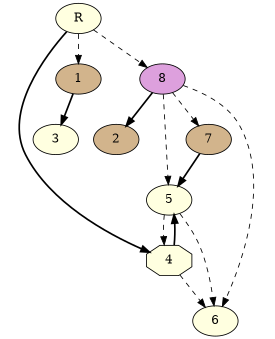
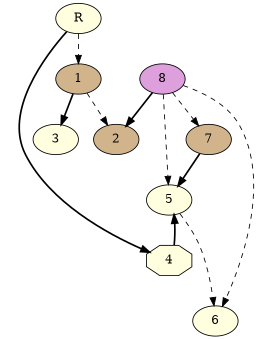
edge "R" -> "8": removed
edge "1" -> "2": added
edge "5" -> "4": removed
edge "4" -> "6": removed
